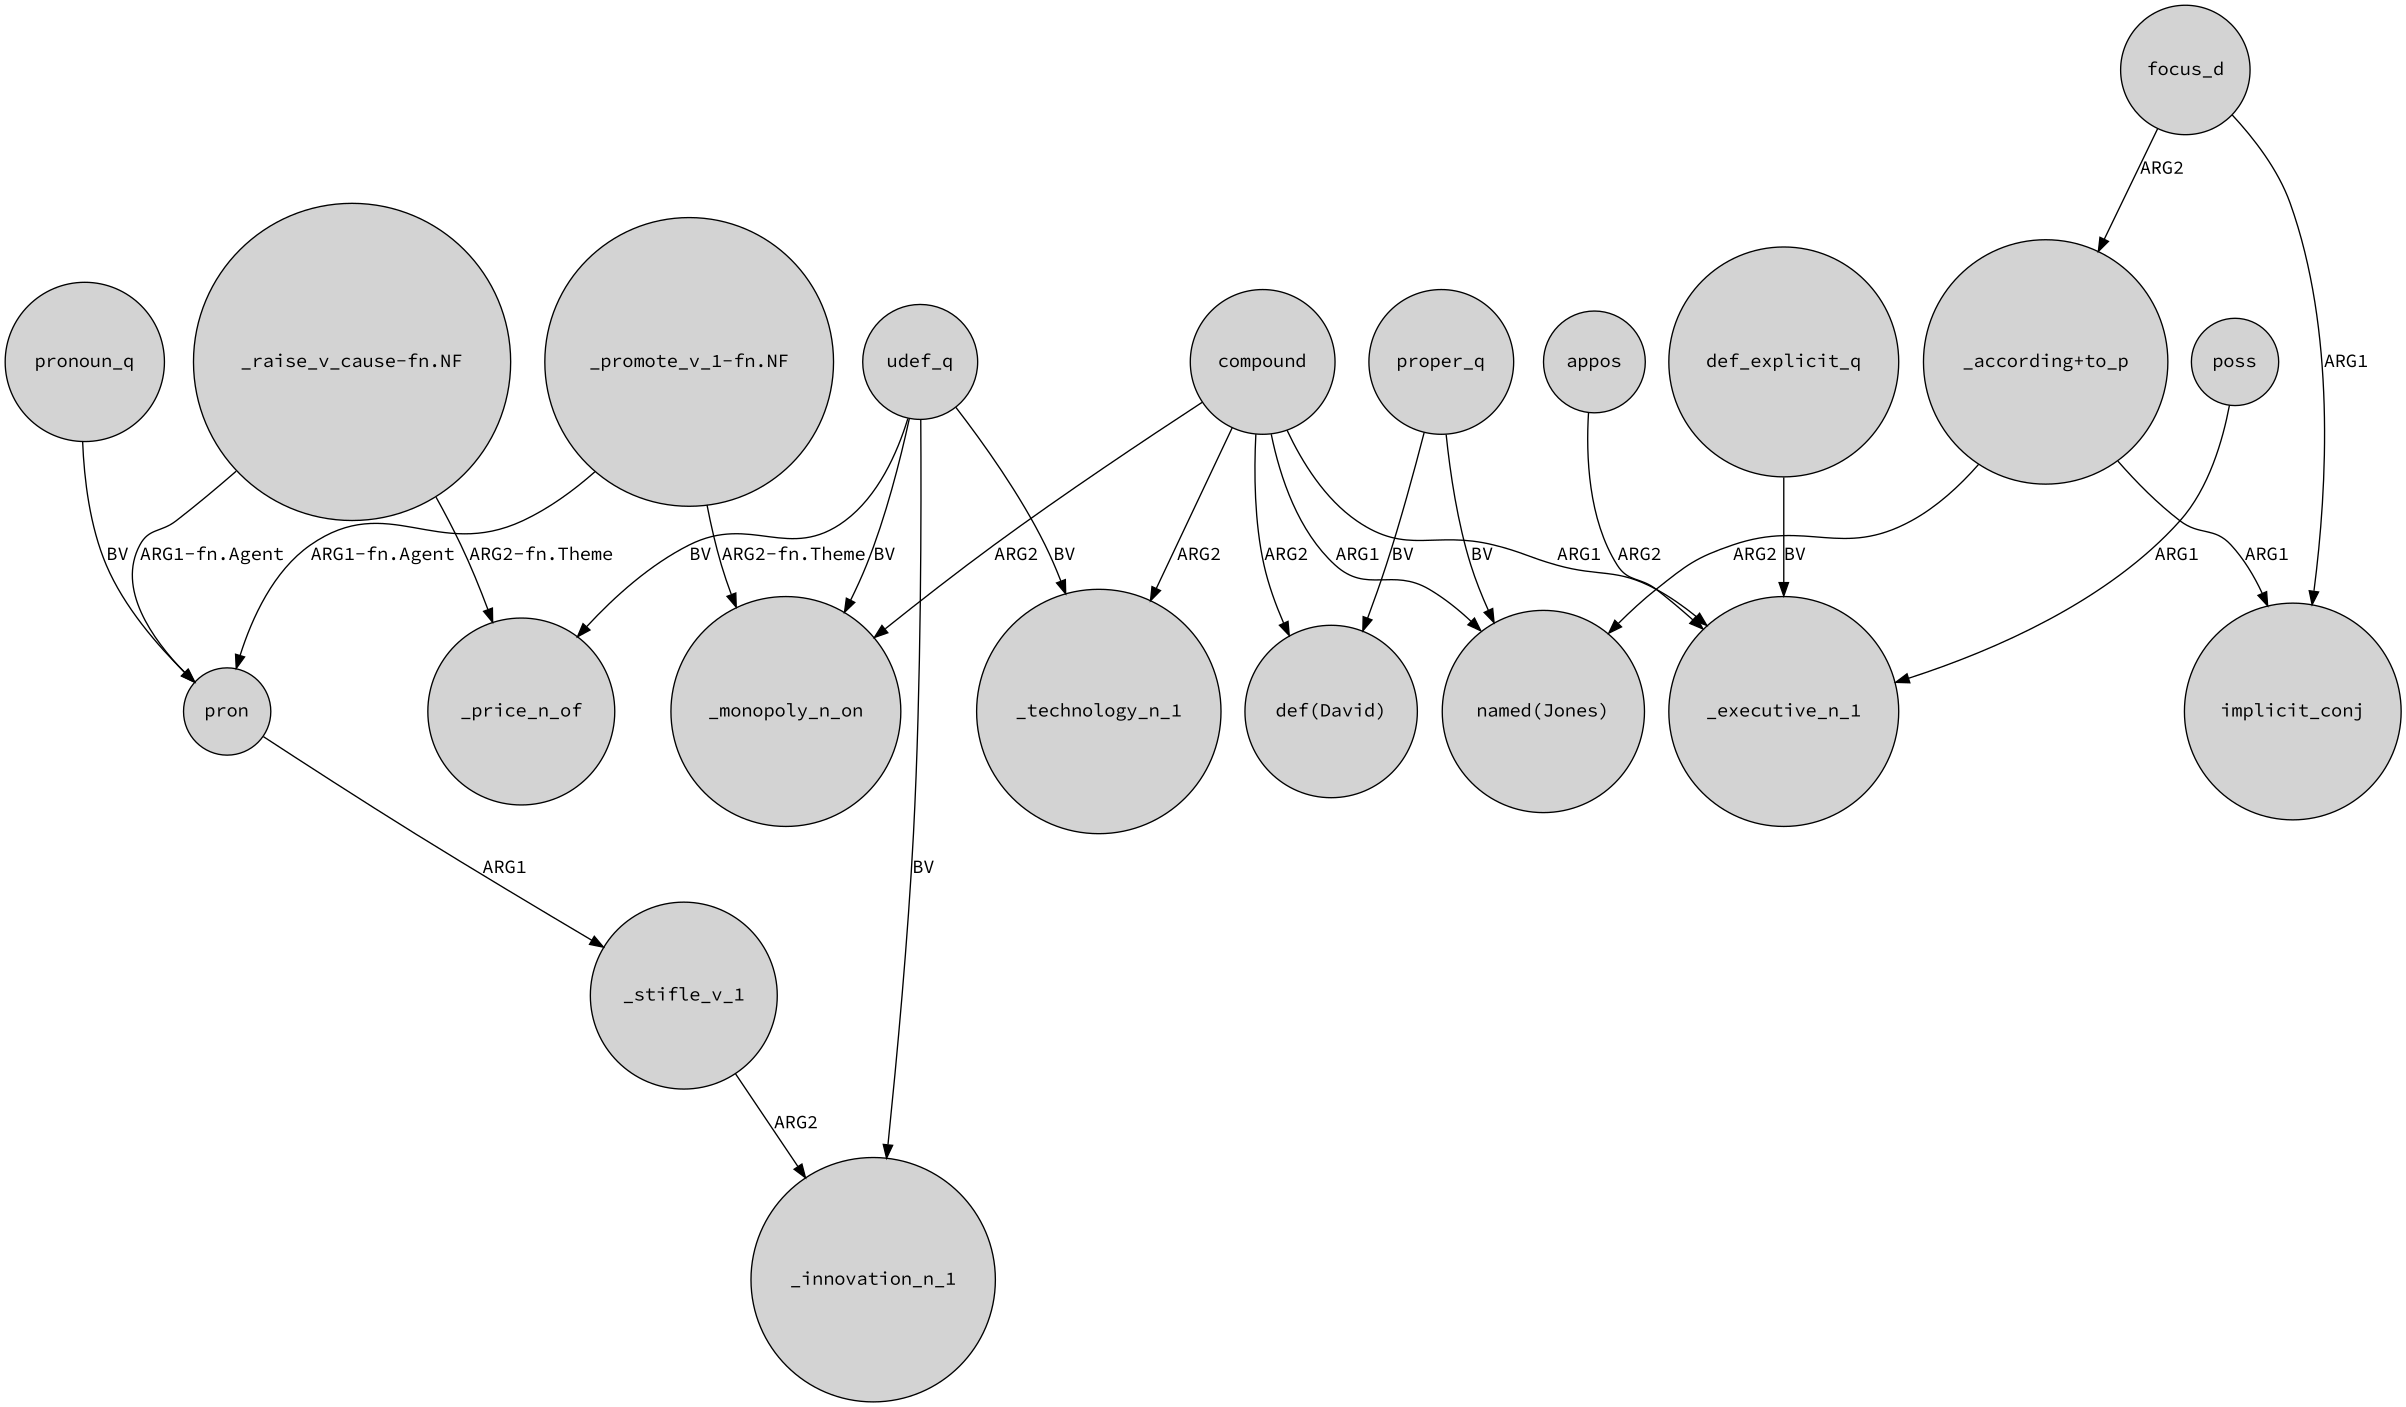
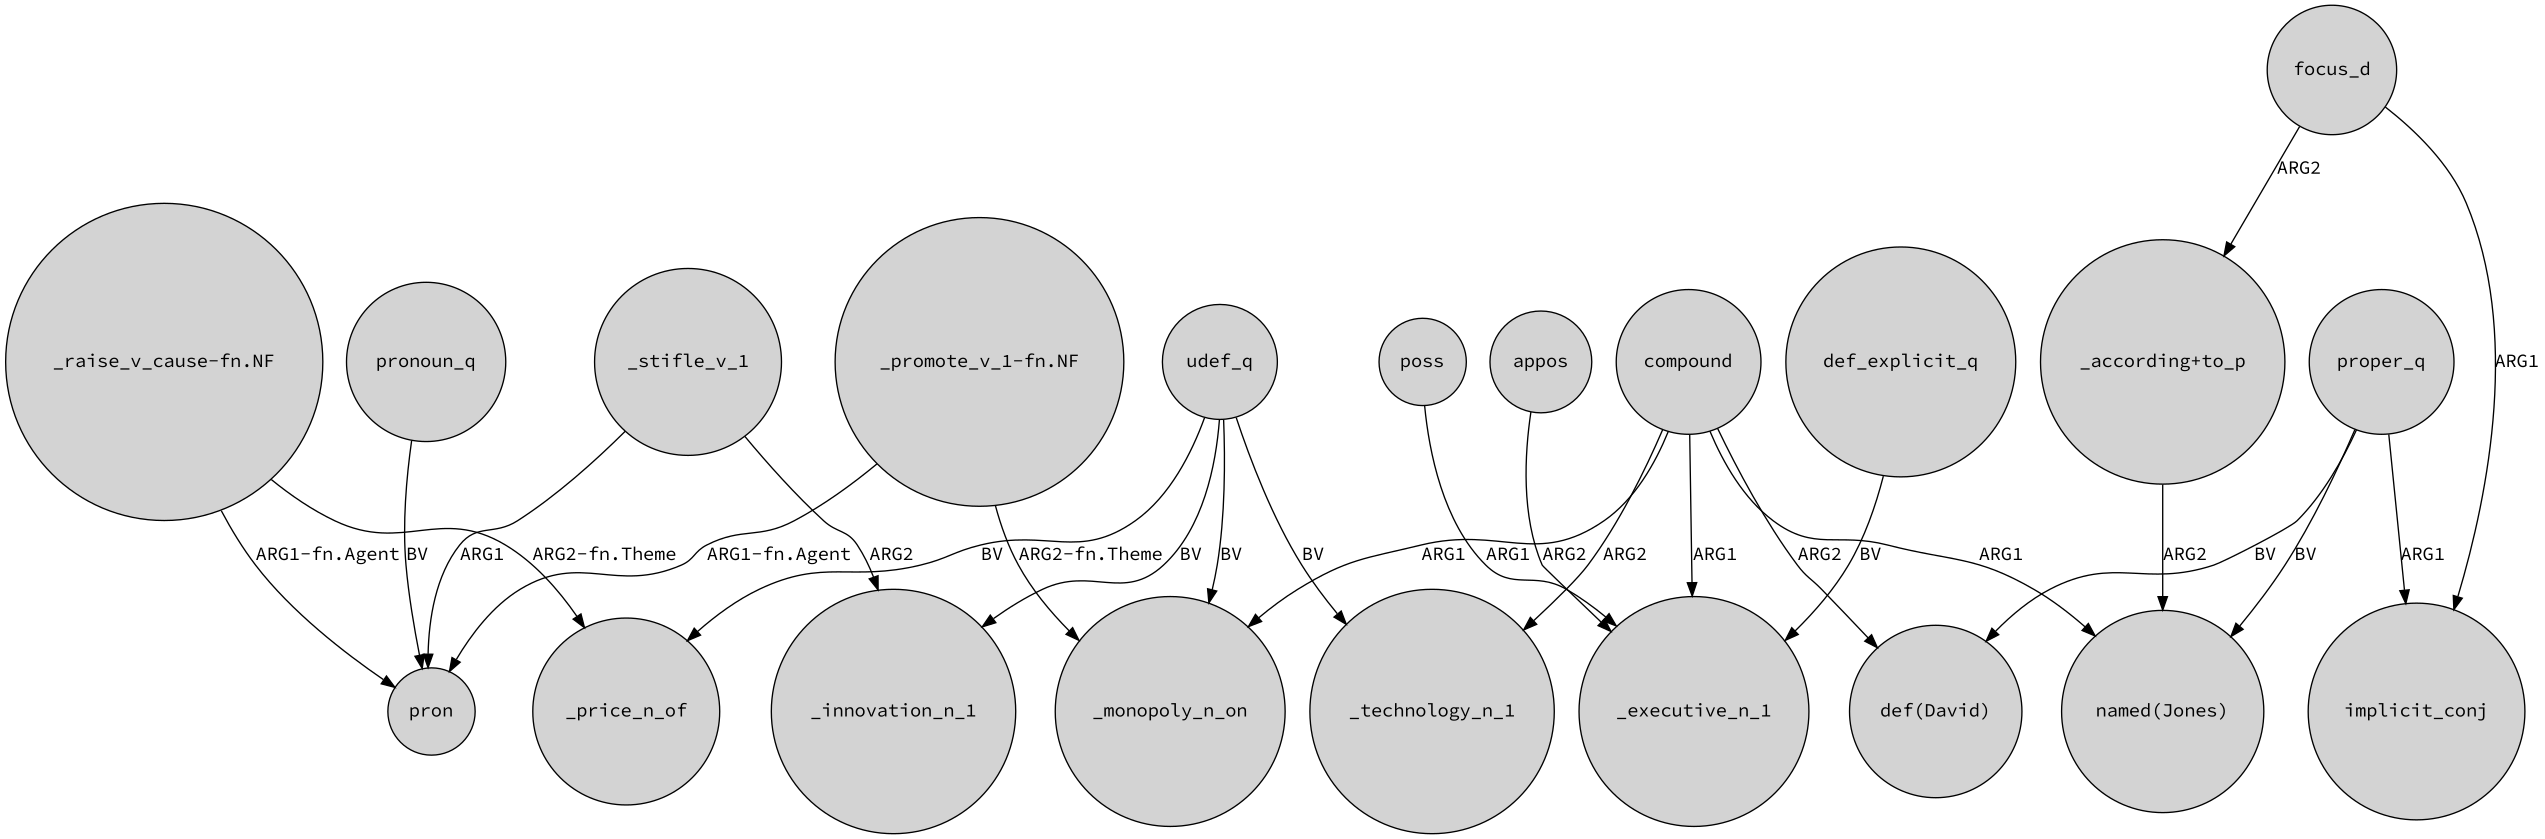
edge "_according+to_p" -> "implicit_conj": now "proper_q" -> "implicit_conj"
edge "compound" -> "_monopoly_n_on": label "ARG2" -> "ARG1"
edge "pron" -> "_stifle_v_1": reversed
